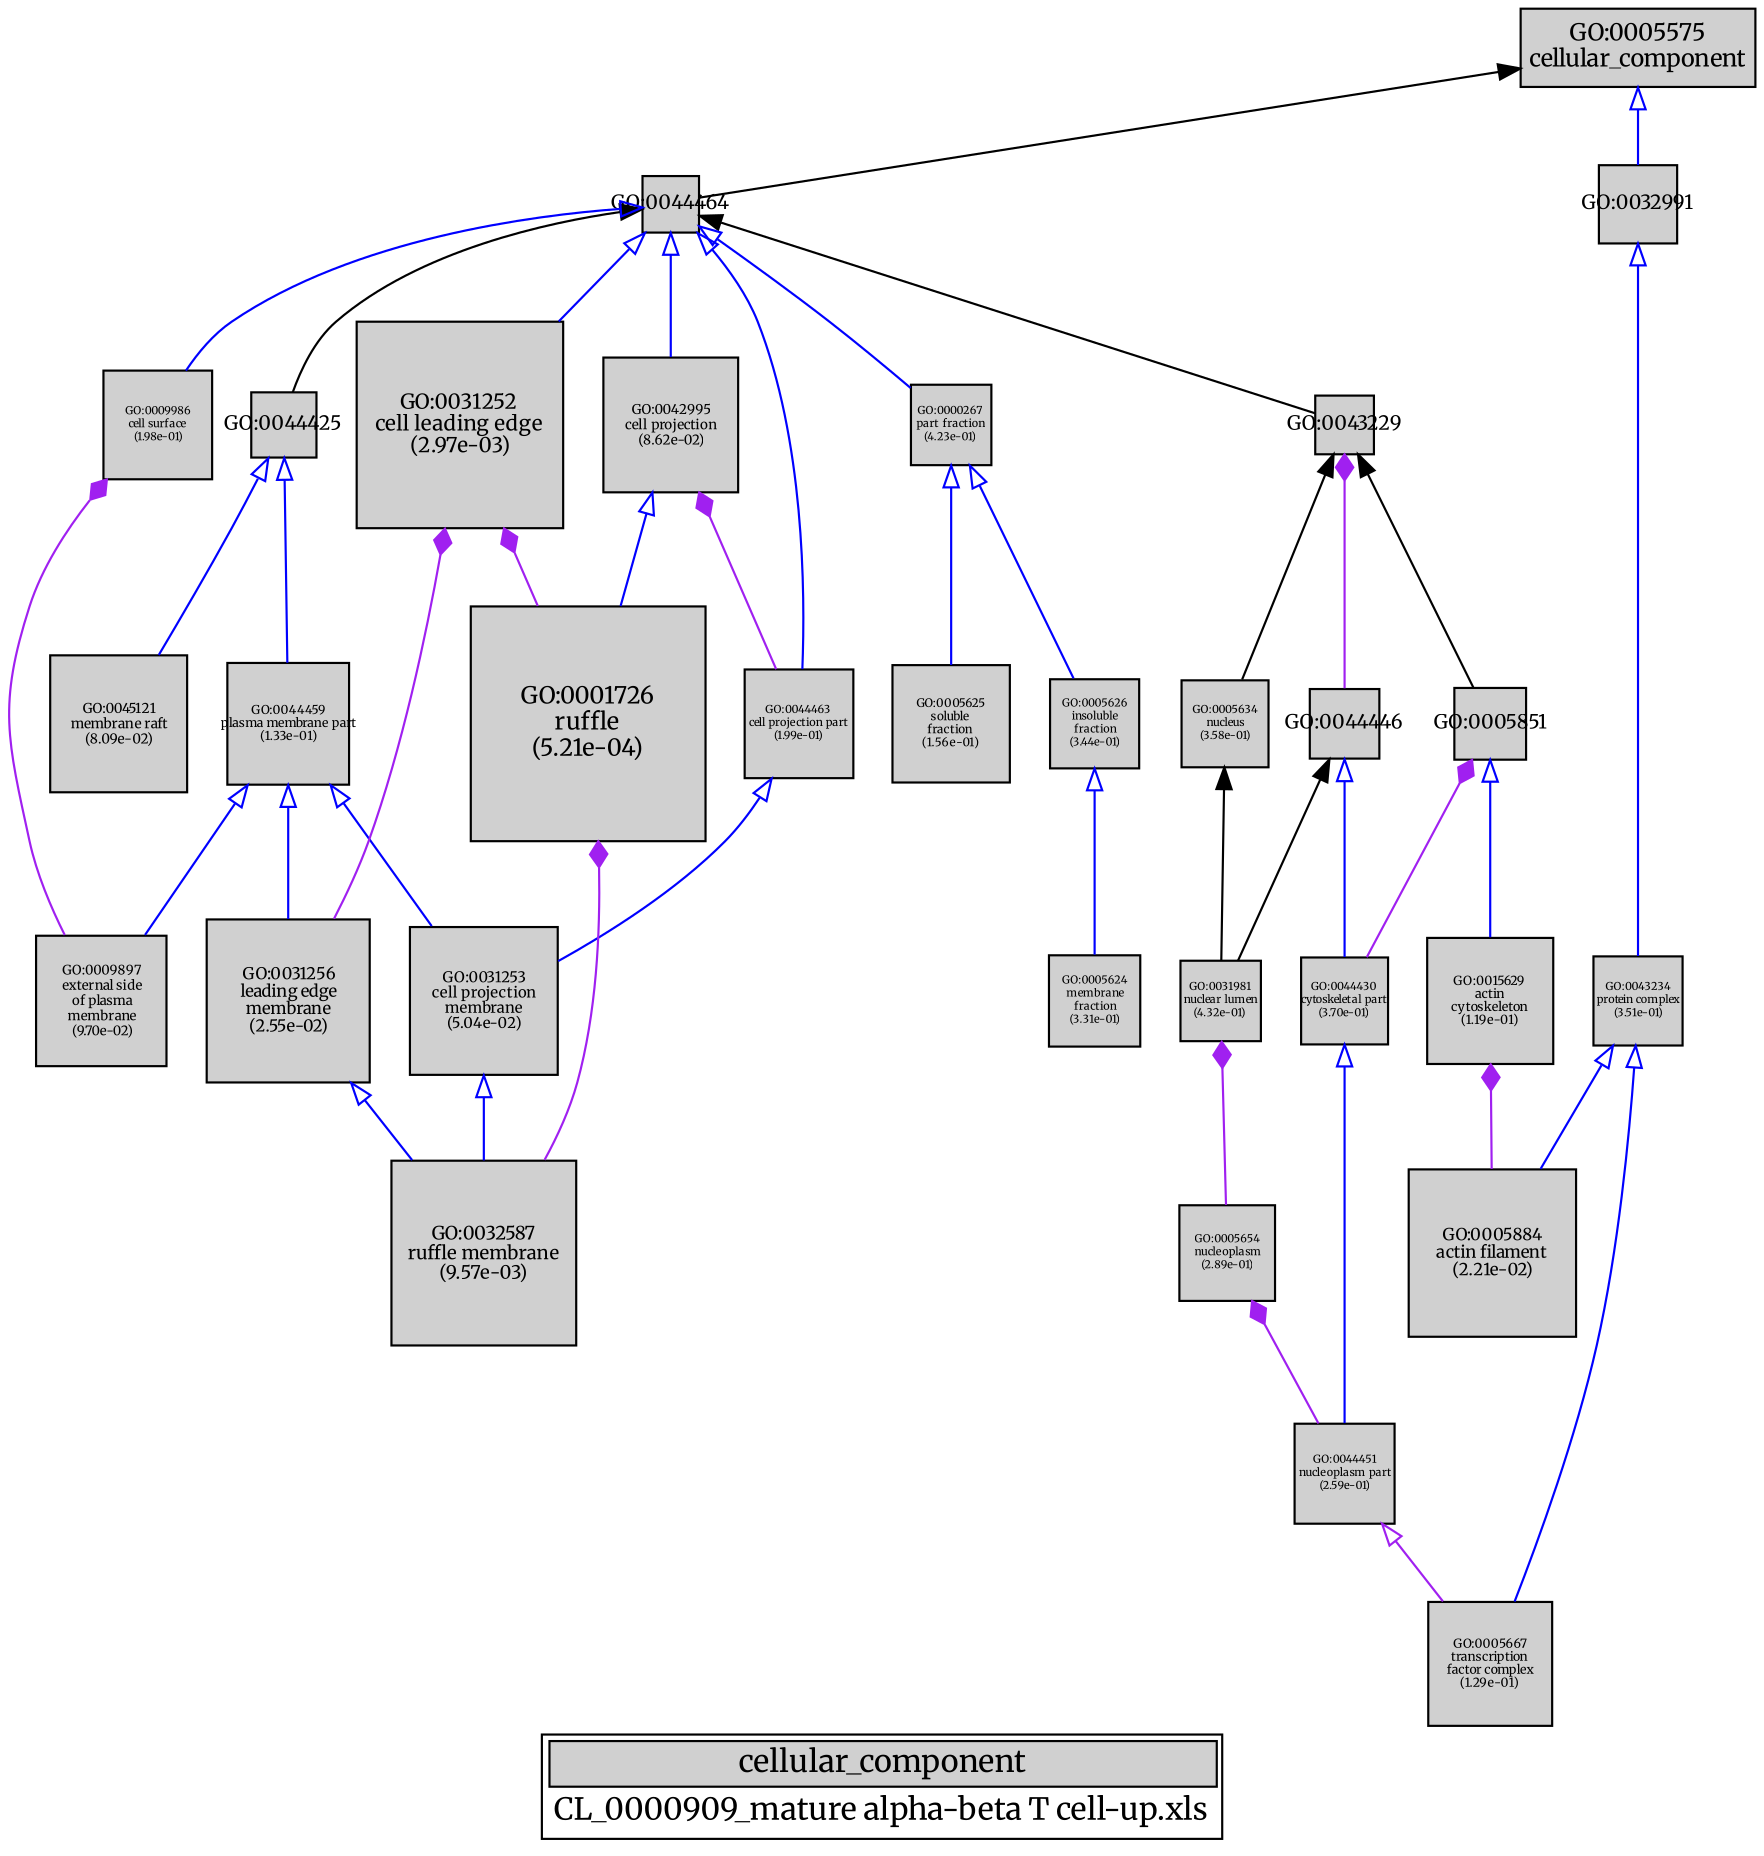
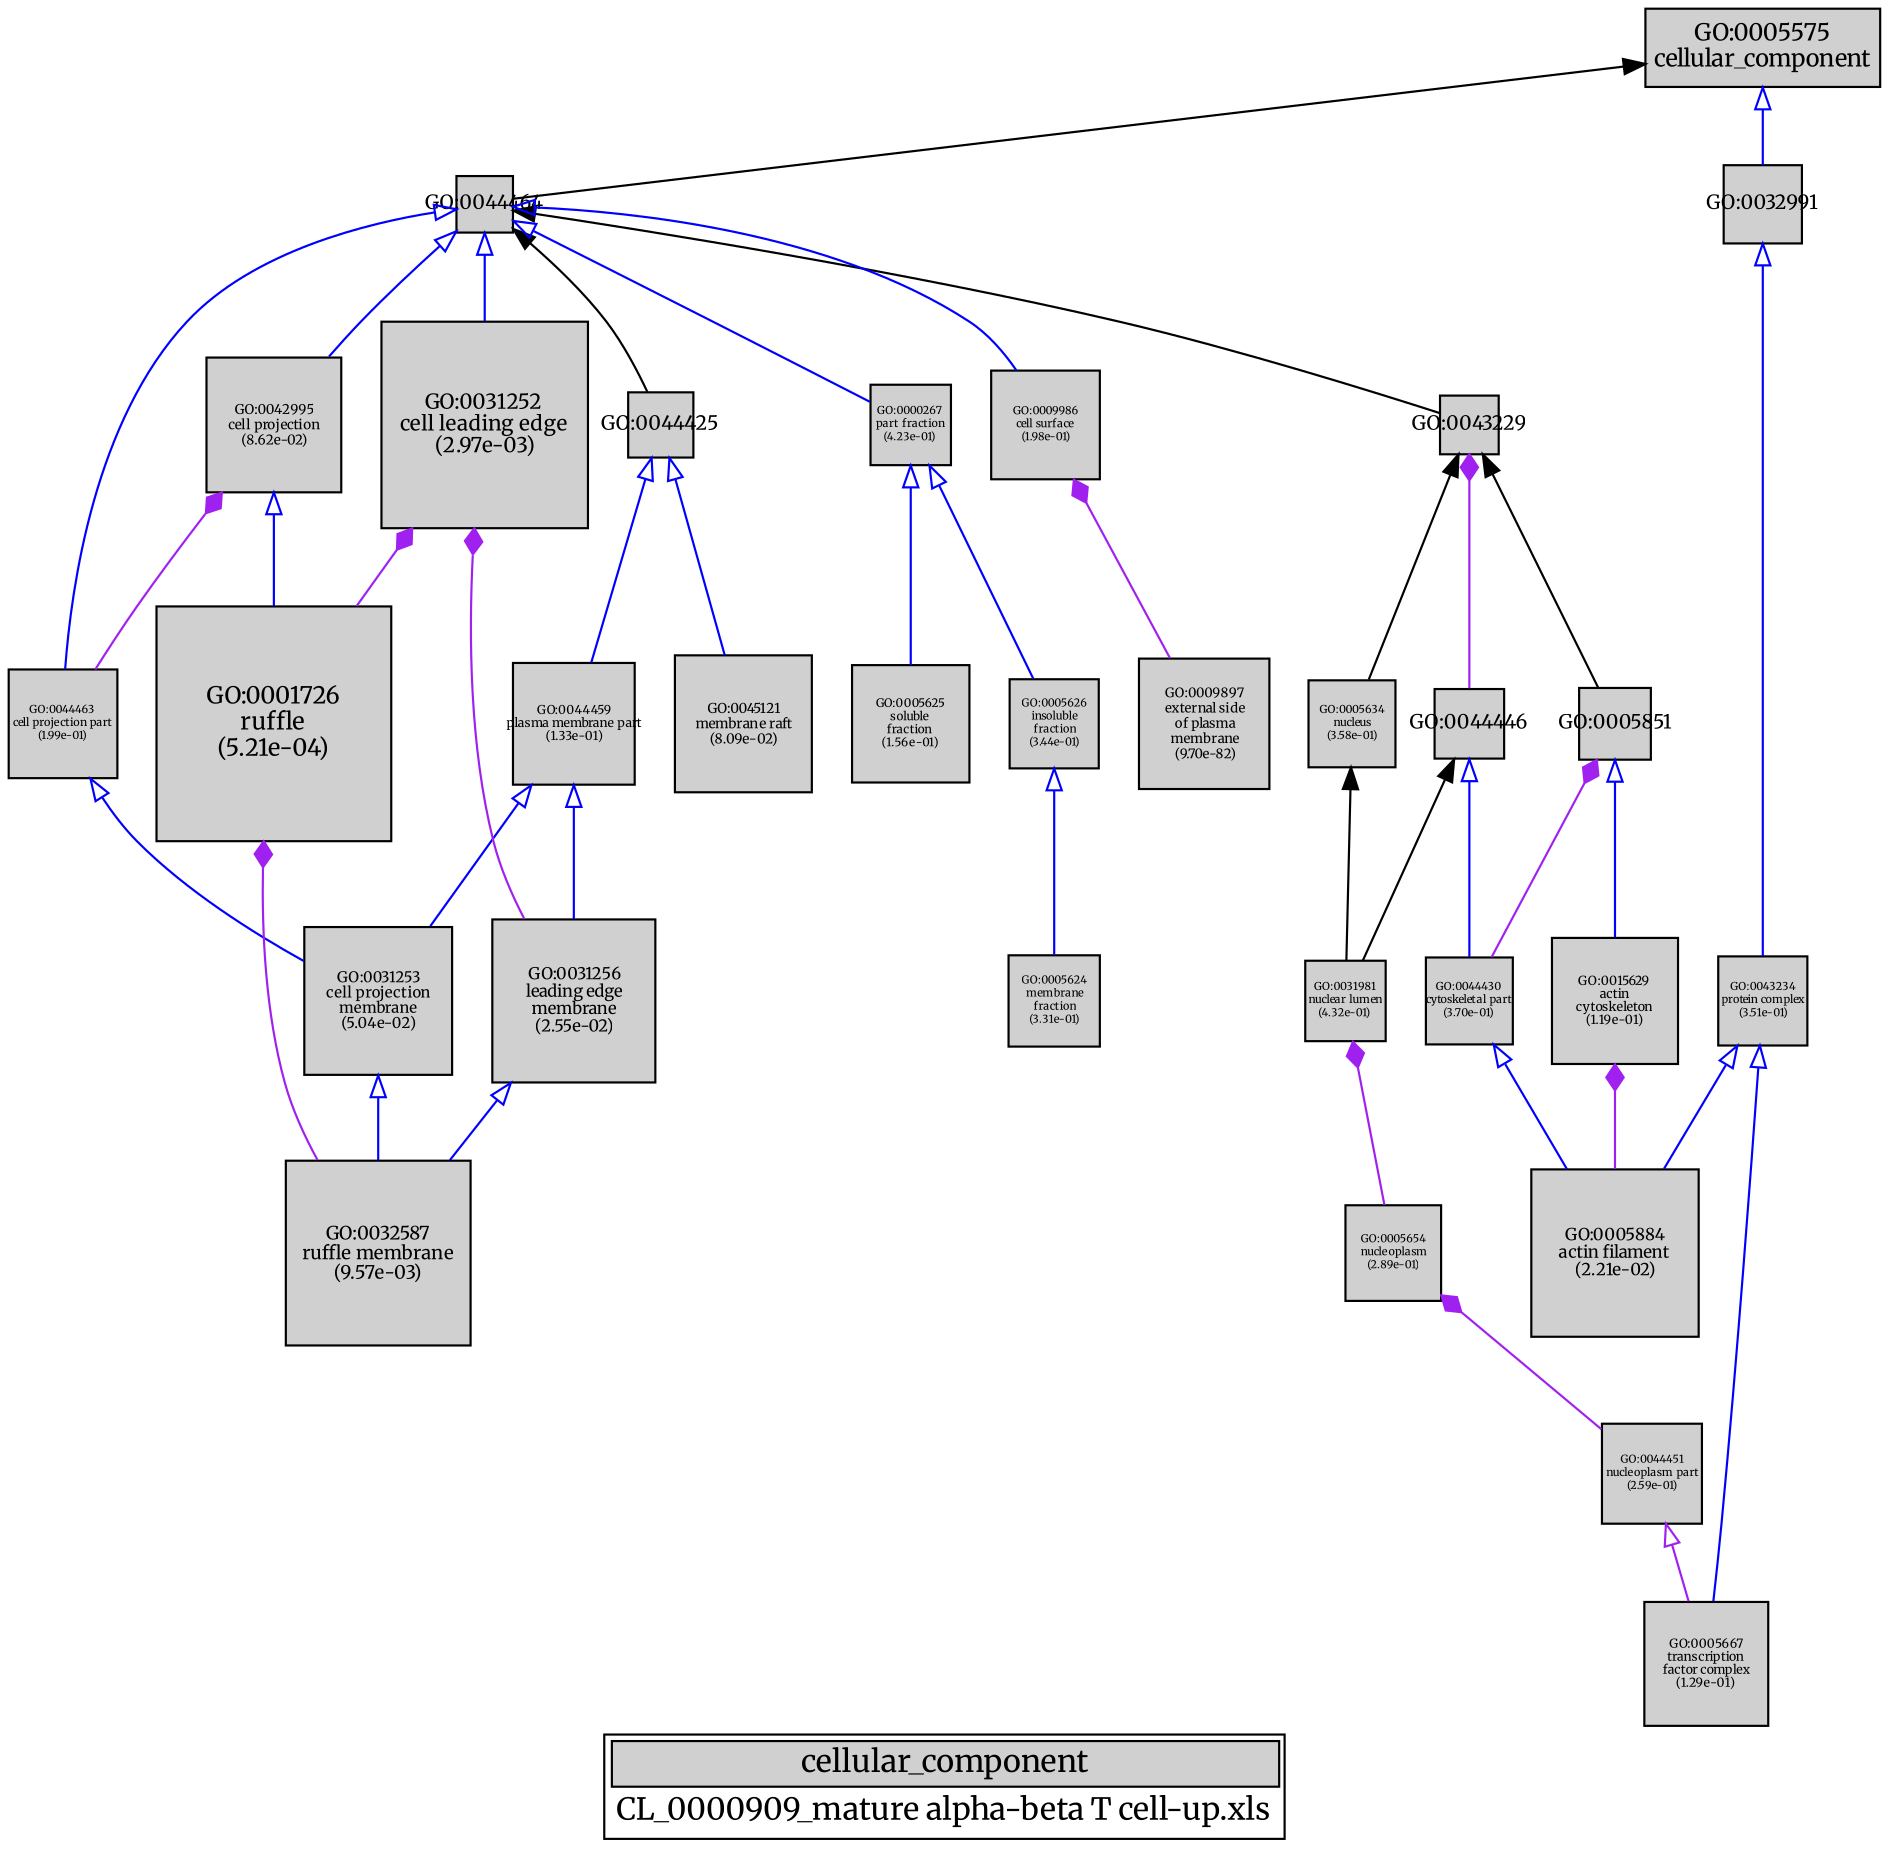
edge "GO:0009897" -> "GO:0044459": removed
node "GO:0009897": text "(9.70e-02)" -> "(9.70e-82)"
edge "GO:0044451" -> "GO:0044430": now "GO:0005884" -> "GO:0044430"
